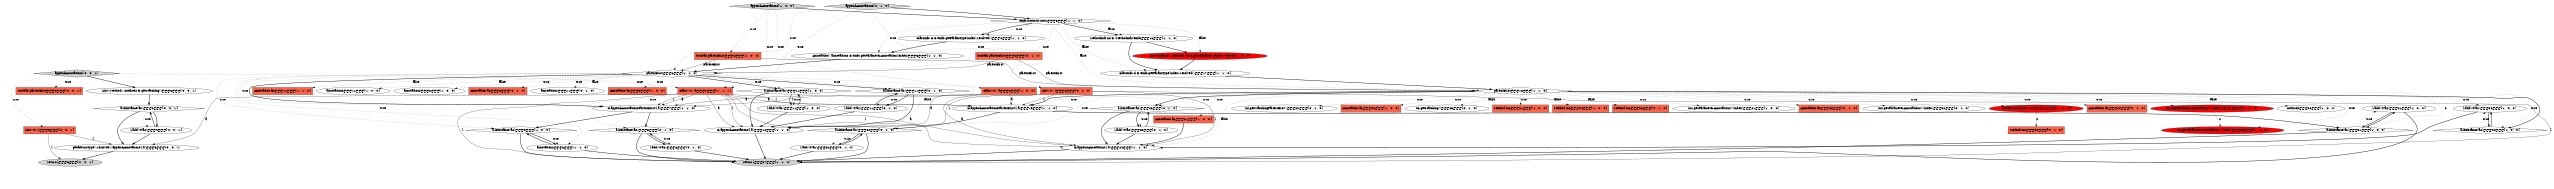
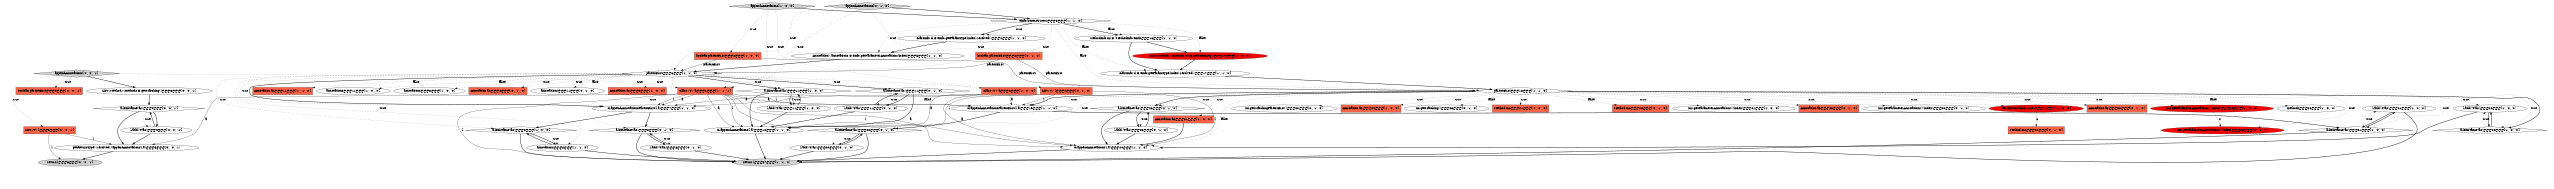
node "Method m2@@@24@@@['1', '0', '0']": removed
edge "parentFirst@@@18@@@['1', '1', '0']" -> "a.isInstance(a2)@@@21@@@['1', '0', '0']": label "0" -> "true"
edge "List<T> l@@@2@@@['0', '1', '0']" -> "return l@@@27@@@['1', '1', '0']": removed, label "l"
